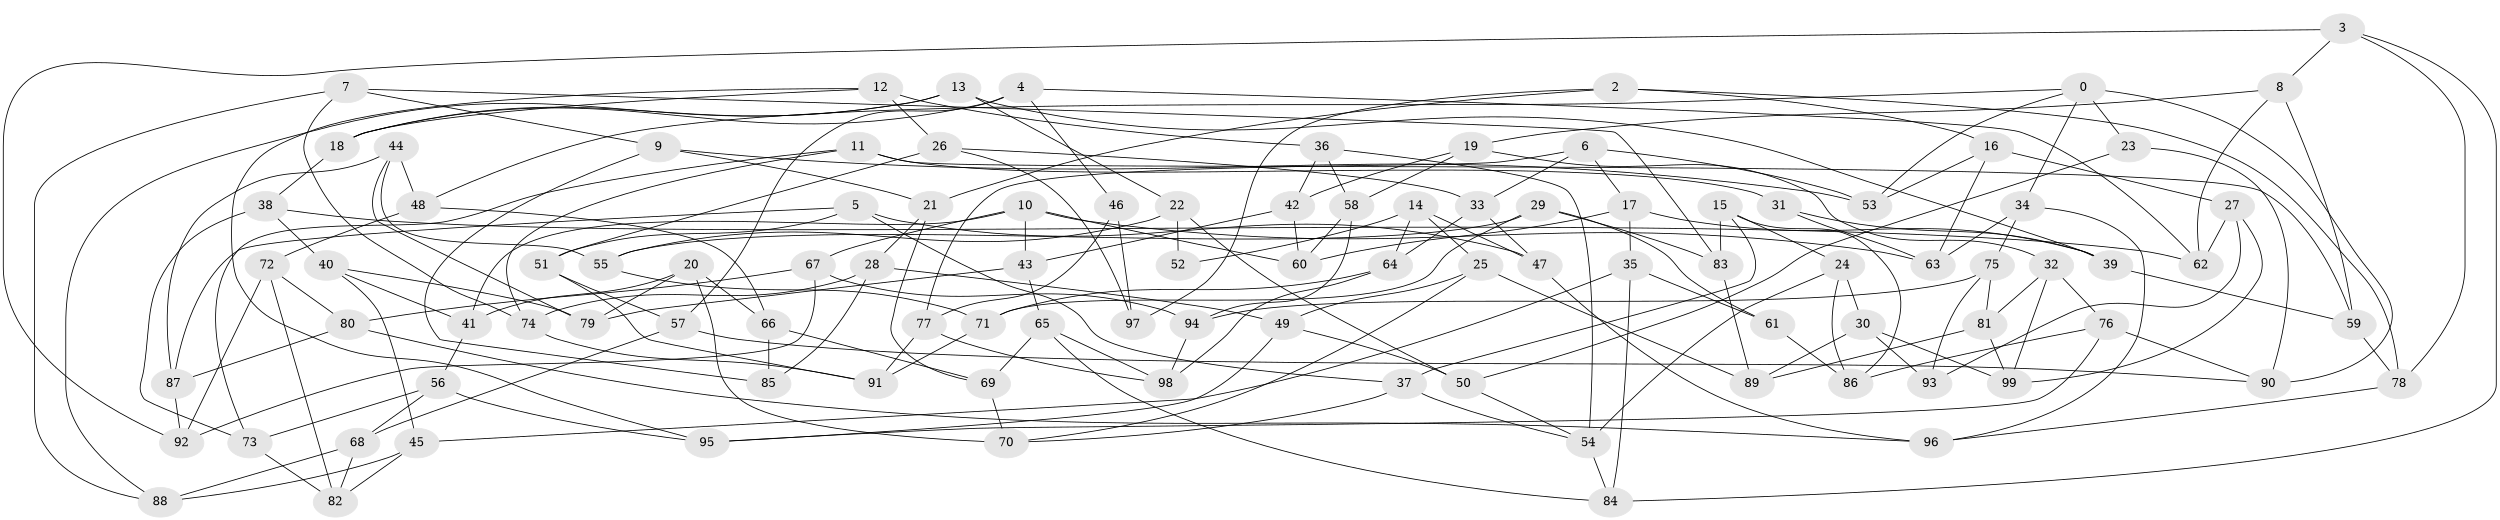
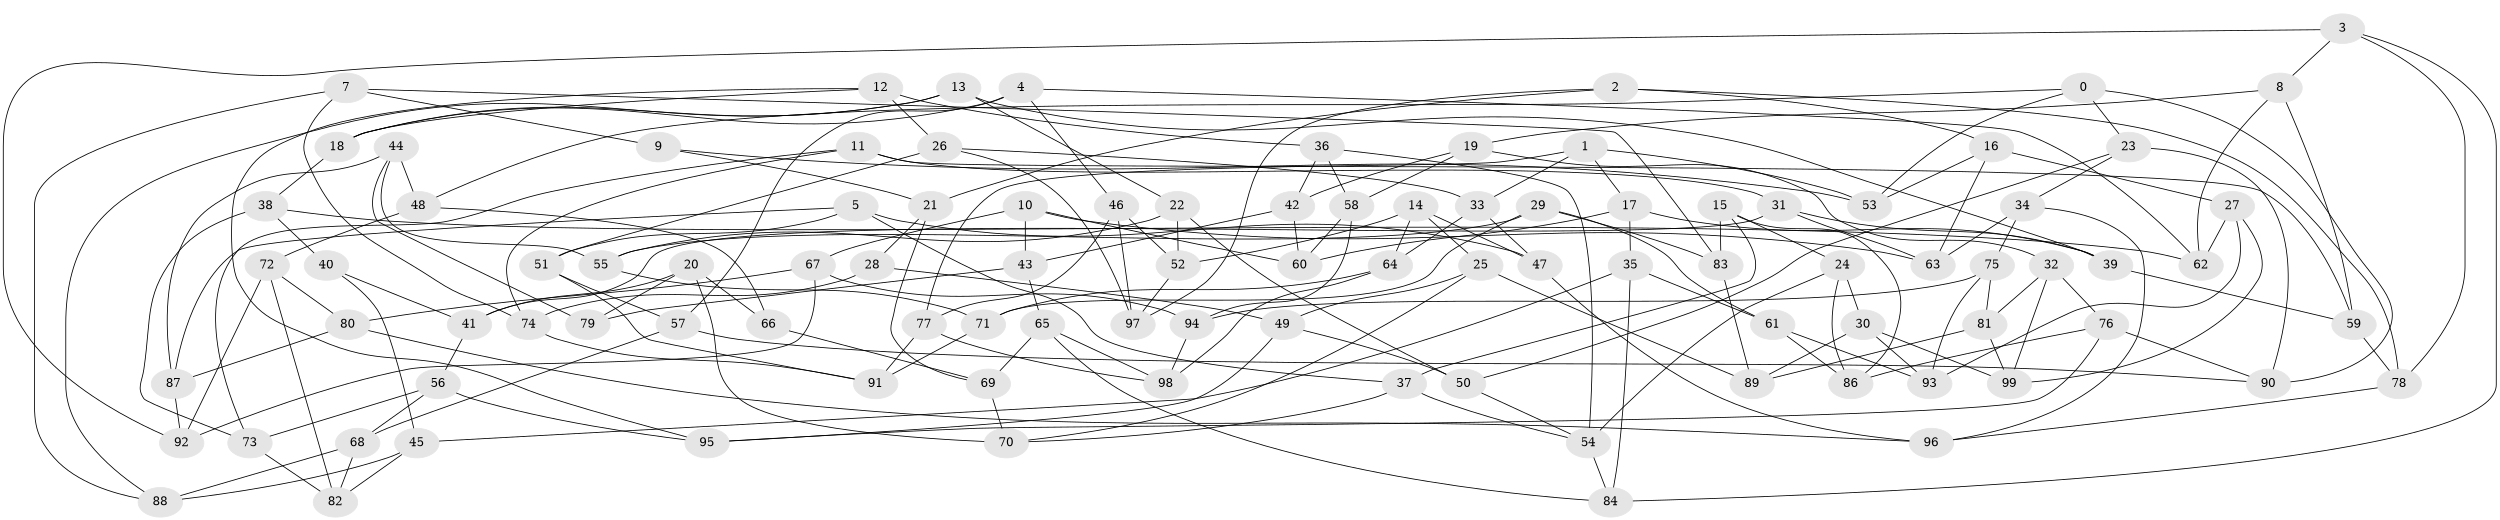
node "6": label "6" -> "1"
edge "0" -- "34": now "23" -- "34"
edge "10" -- "41": now "31" -- "41"
edge "46" -- "52": added
edge "40" -- "79": removed
edge "52" -- "97": added
edge "61" -- "93": added
node "85": removed
